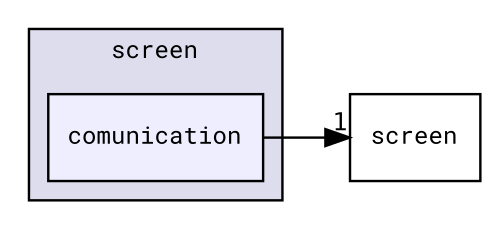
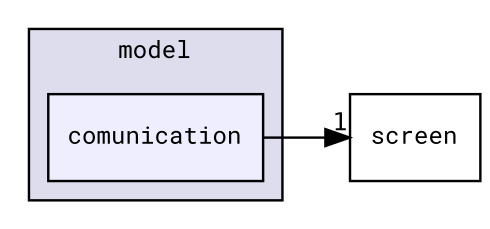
cluster "screen": label "screen" -> "model"
